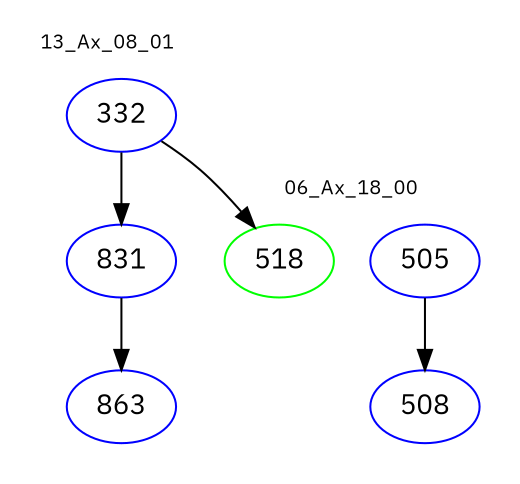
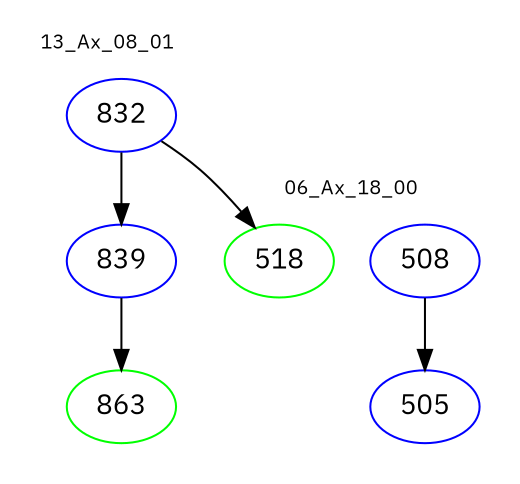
node "332": label "332" -> "832"
node "831": label "831" -> "839"
edge "505" -> "508": reversed
node "863": color blue -> green
